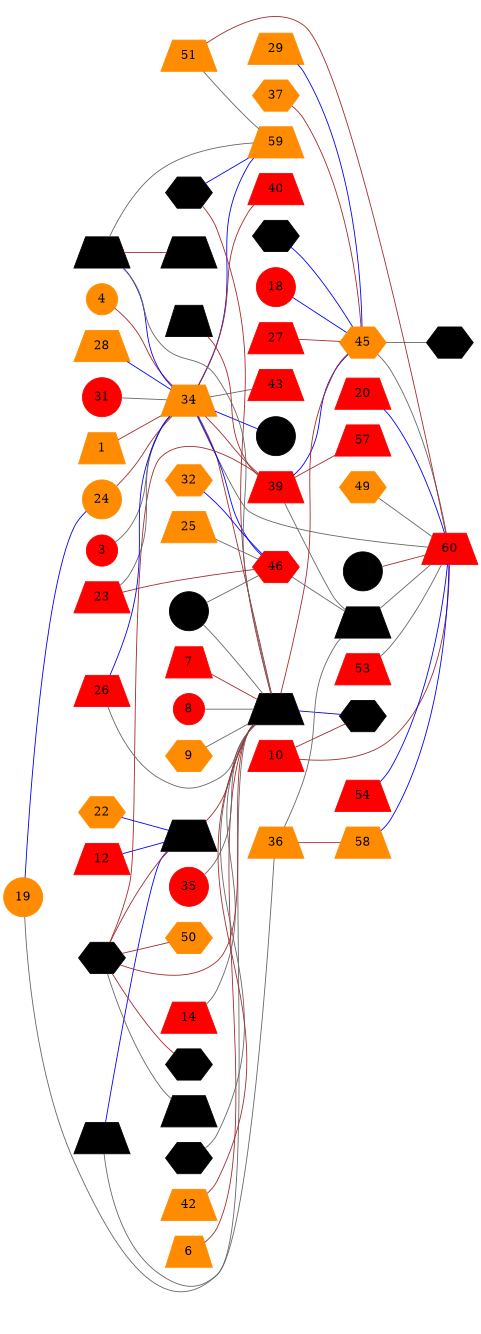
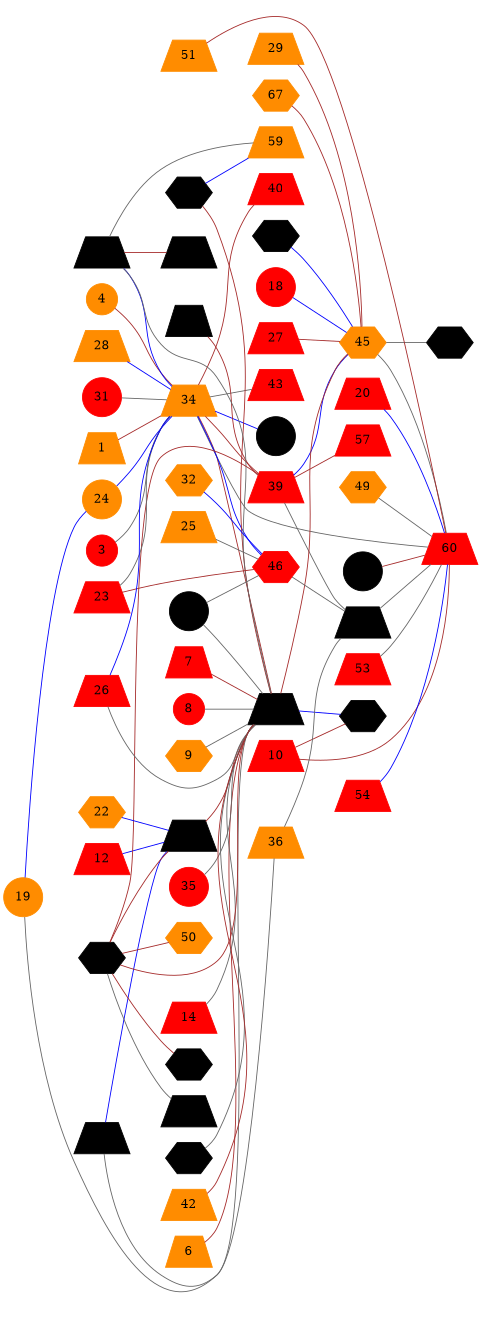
node "37": label "37" -> "67"
edge "51" -- "59": removed
edge "29" -- "45": color blue -> brown
edge "59" -- "34": removed
edge "34" -- "24": color brown -> blue
node "58": removed
